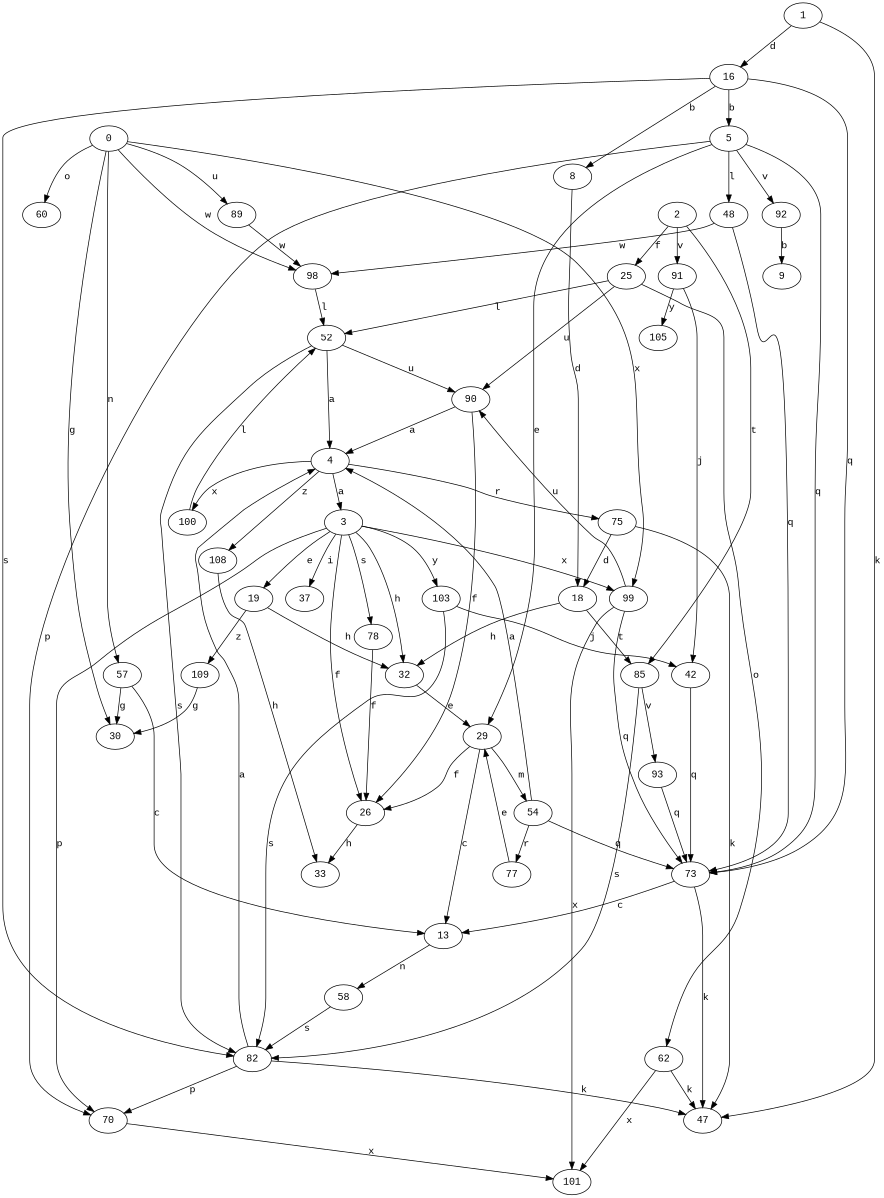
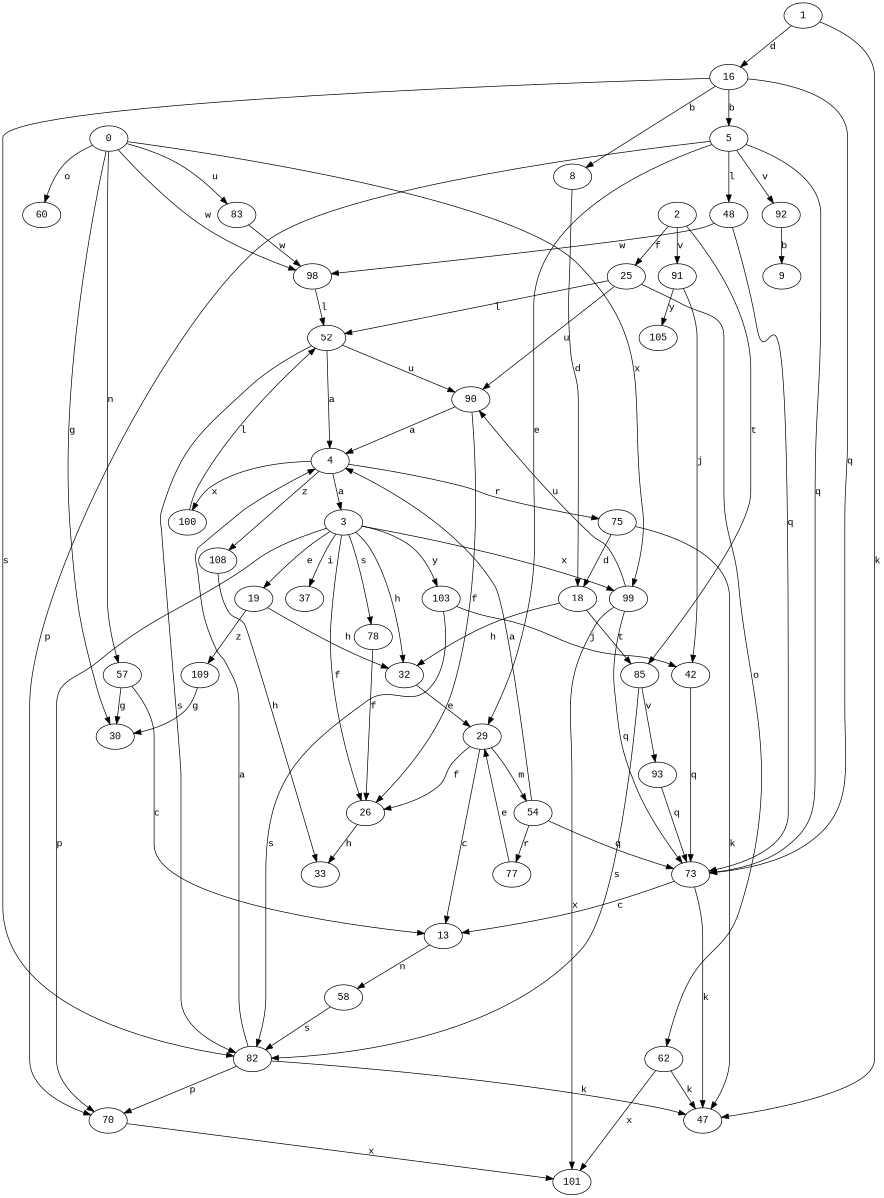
node "89": label "89" -> "83"
